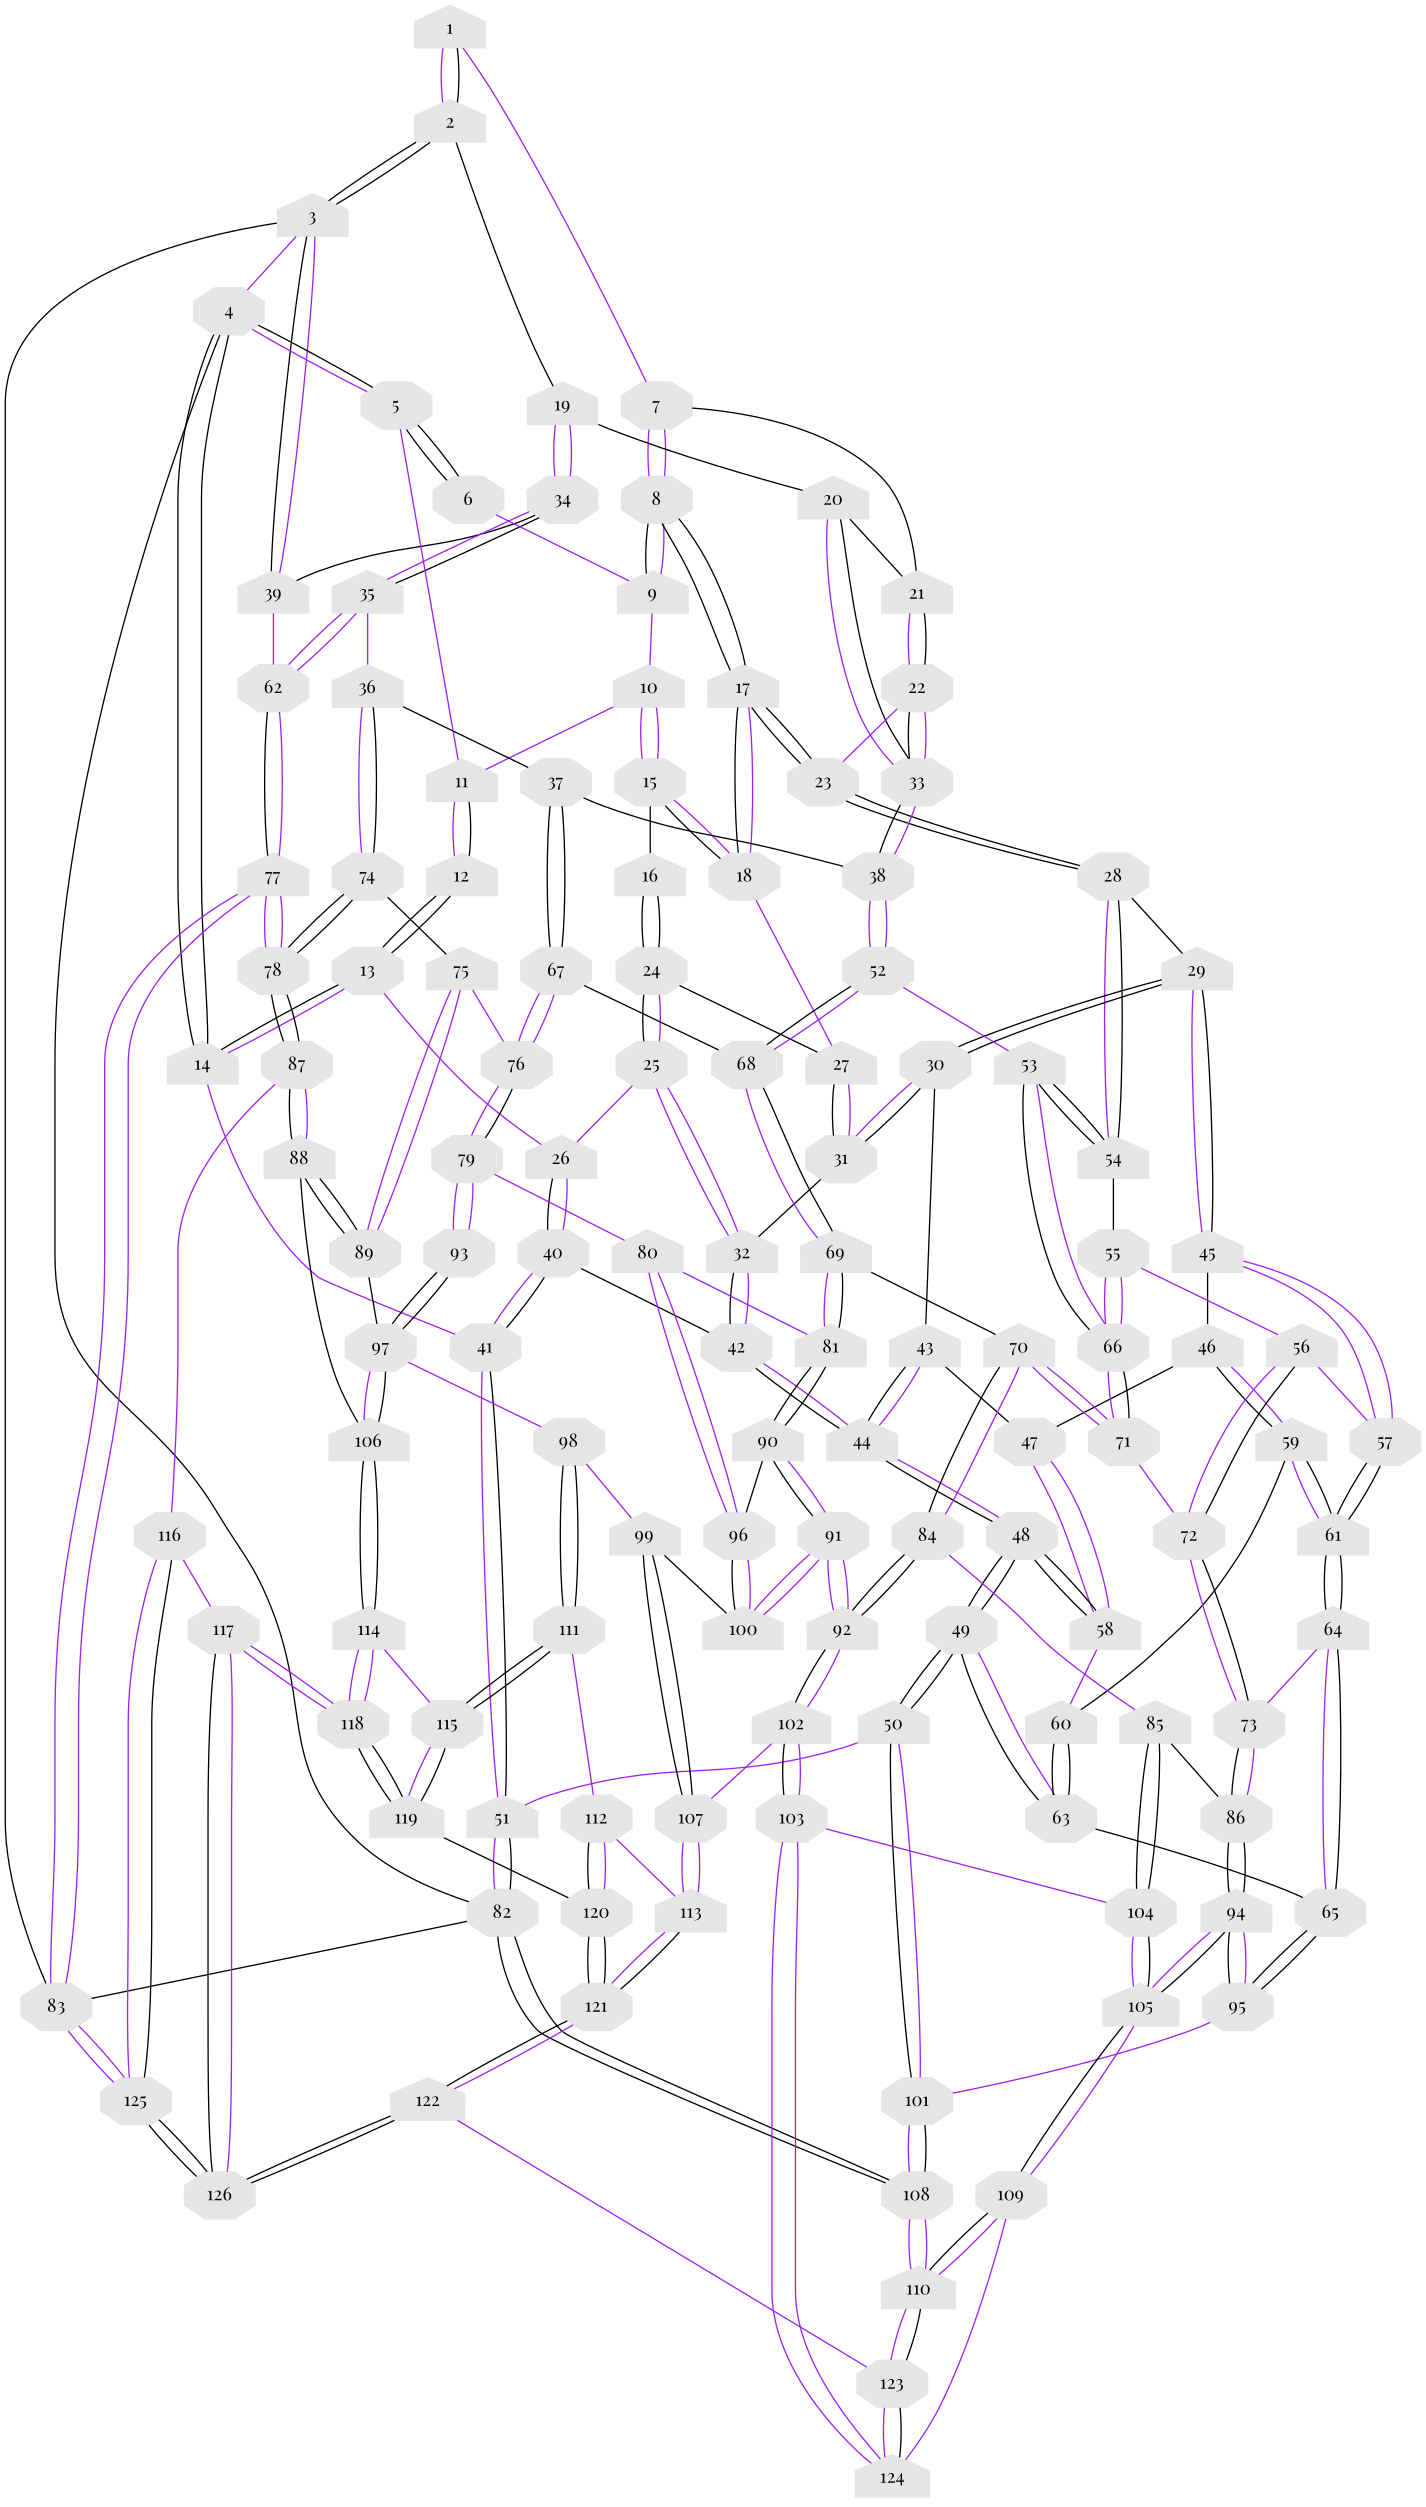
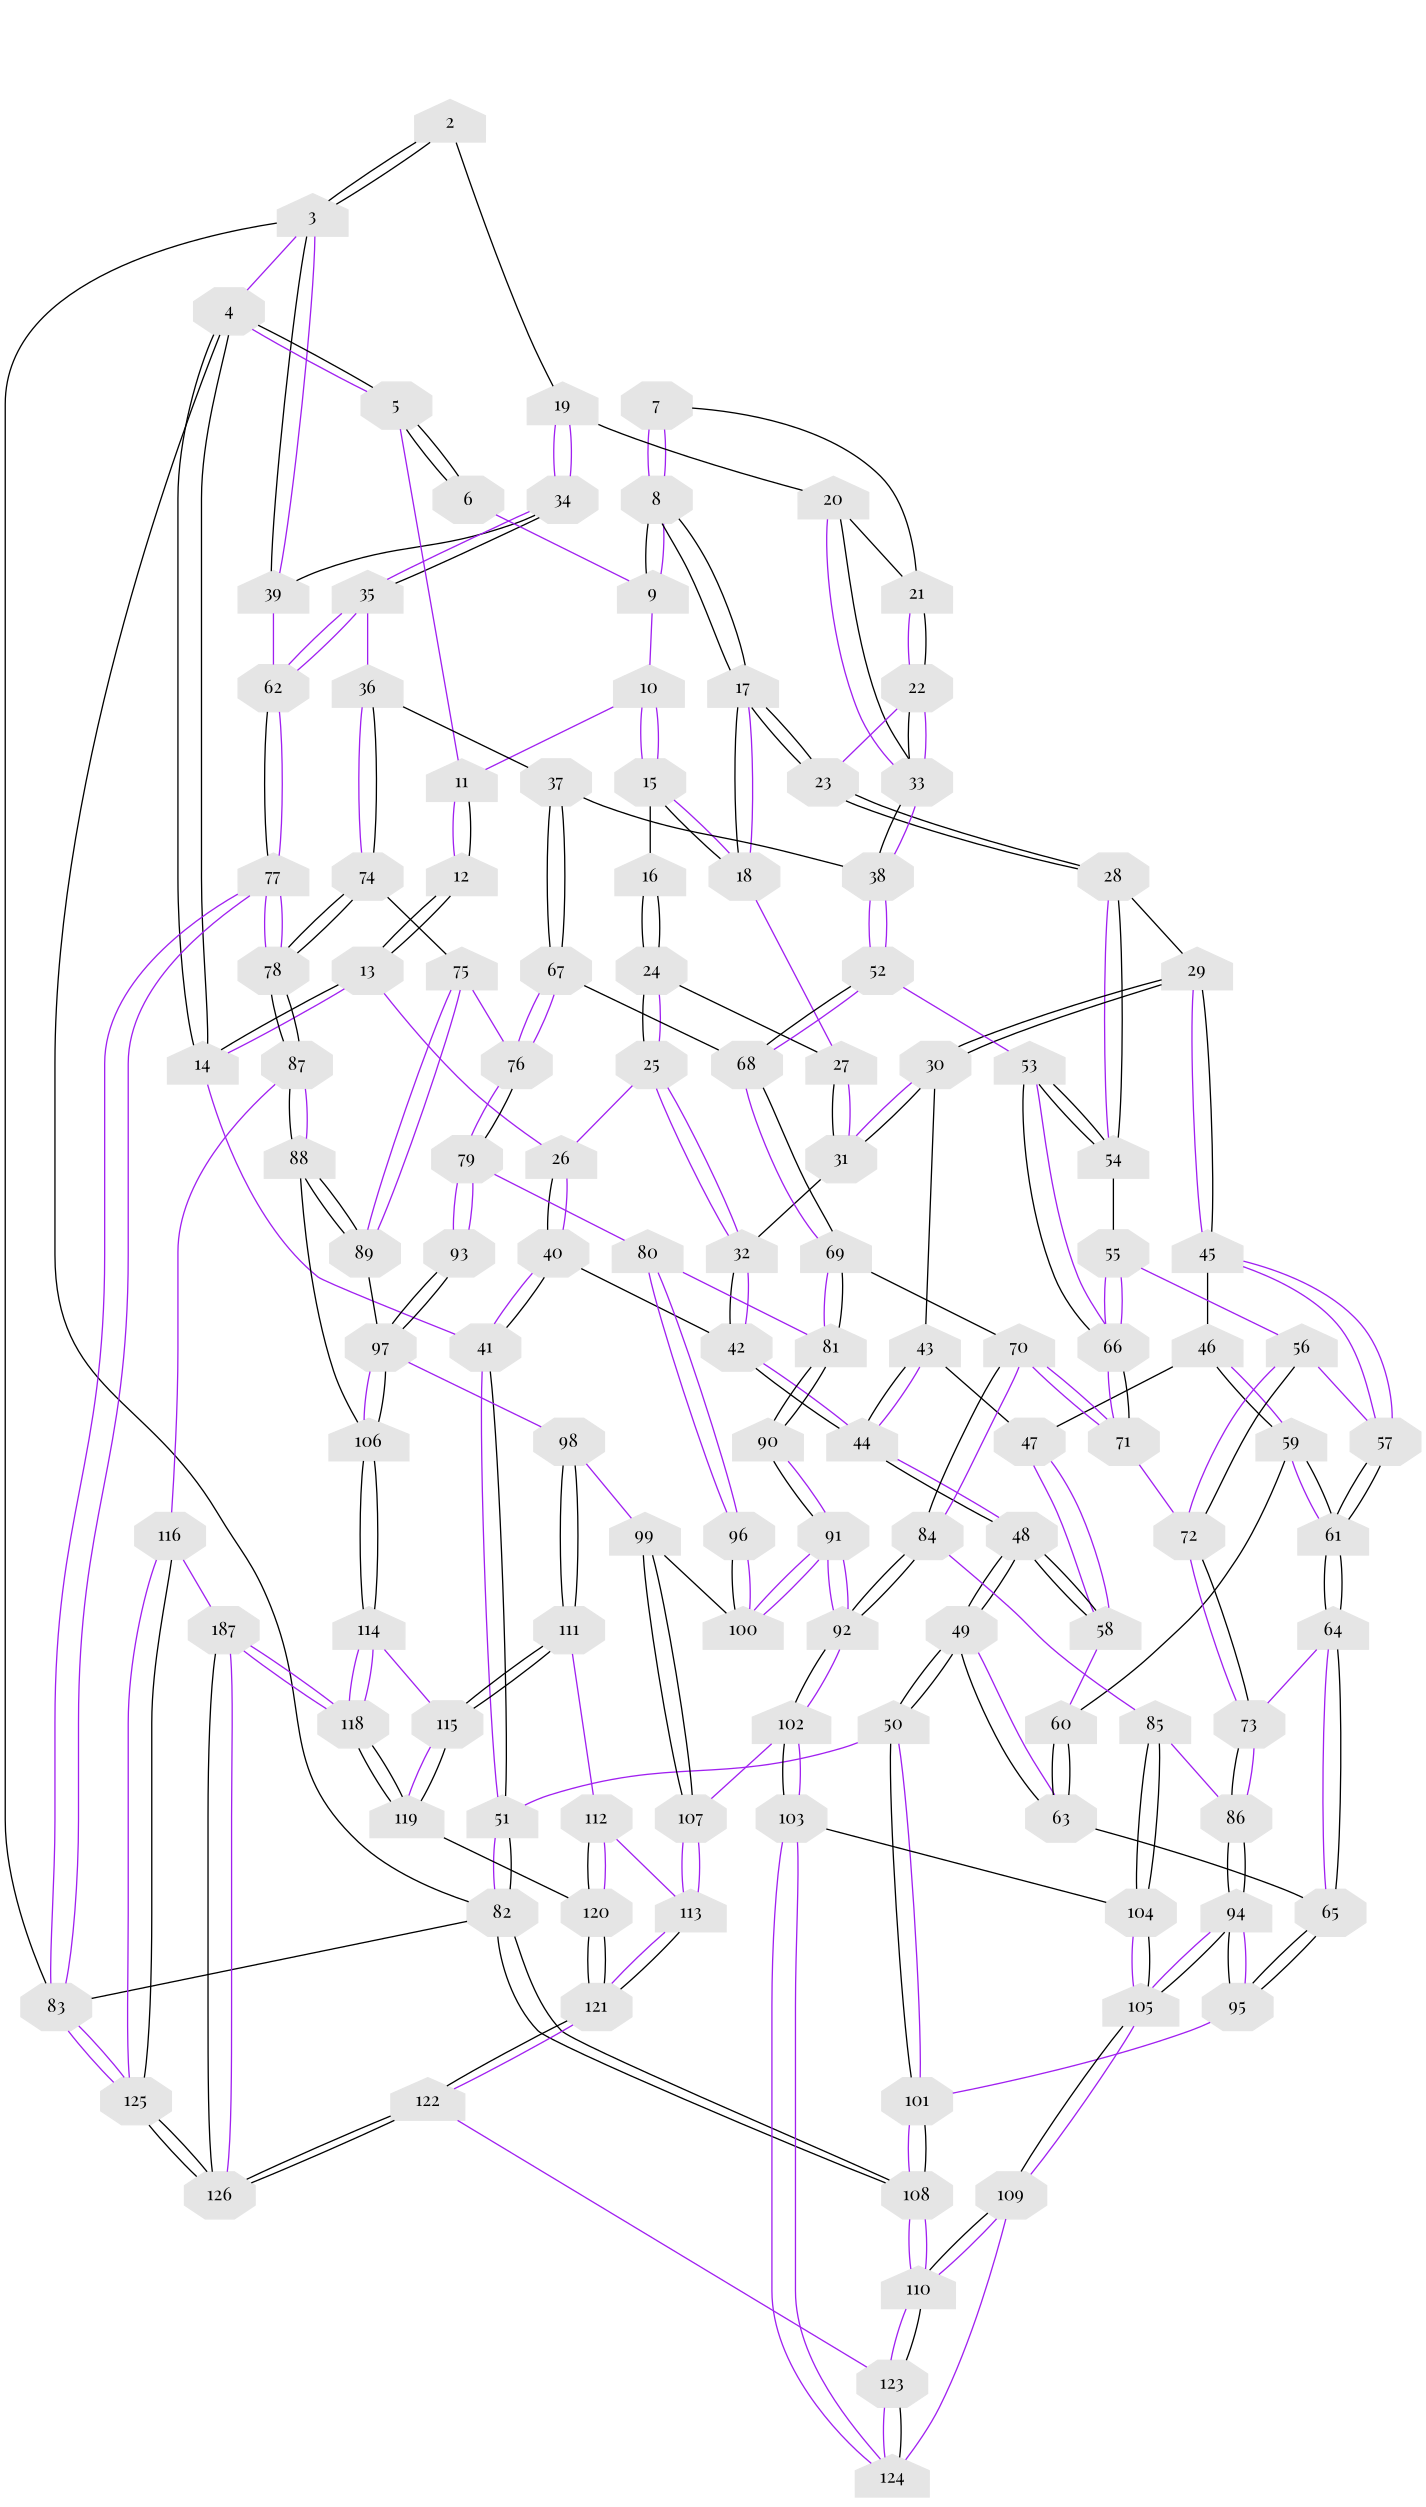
node "1": removed
edge "90" -- "96": removed
node "117": label "117" -> "187"
edge "85" -- "86": color black -> purple
edge "103" -- "104": color purple -> black
